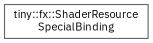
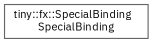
node "tiny::fx::ShaderResource SpecialBinding": label "tiny::fx::ShaderResource SpecialBinding" -> "tiny::fx::SpecialBinding SpecialBinding"
